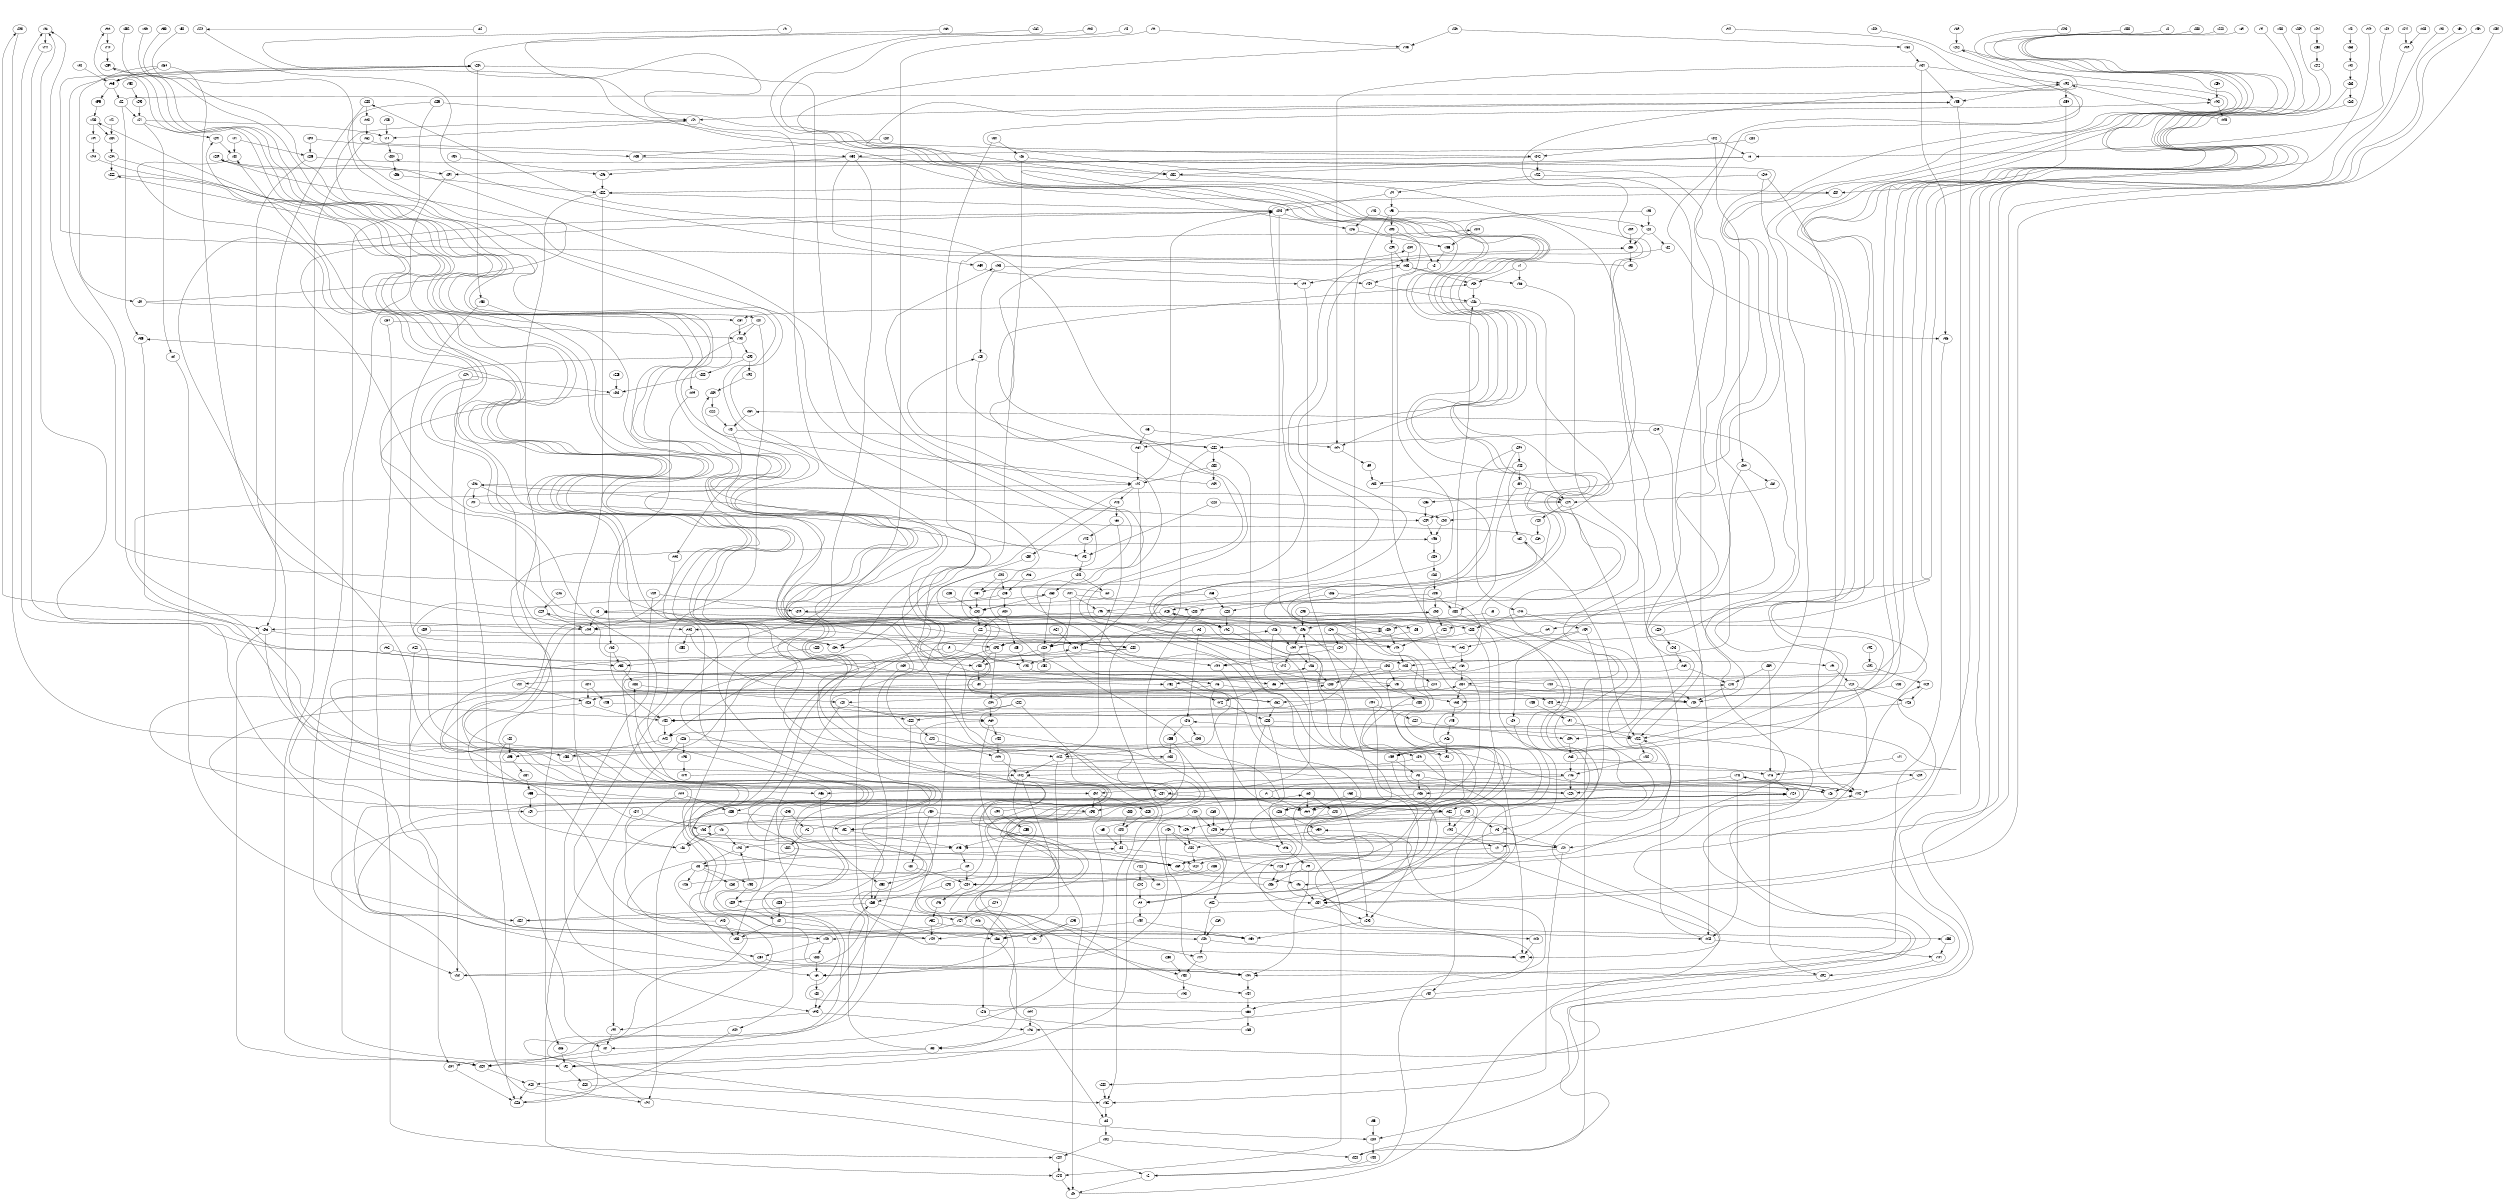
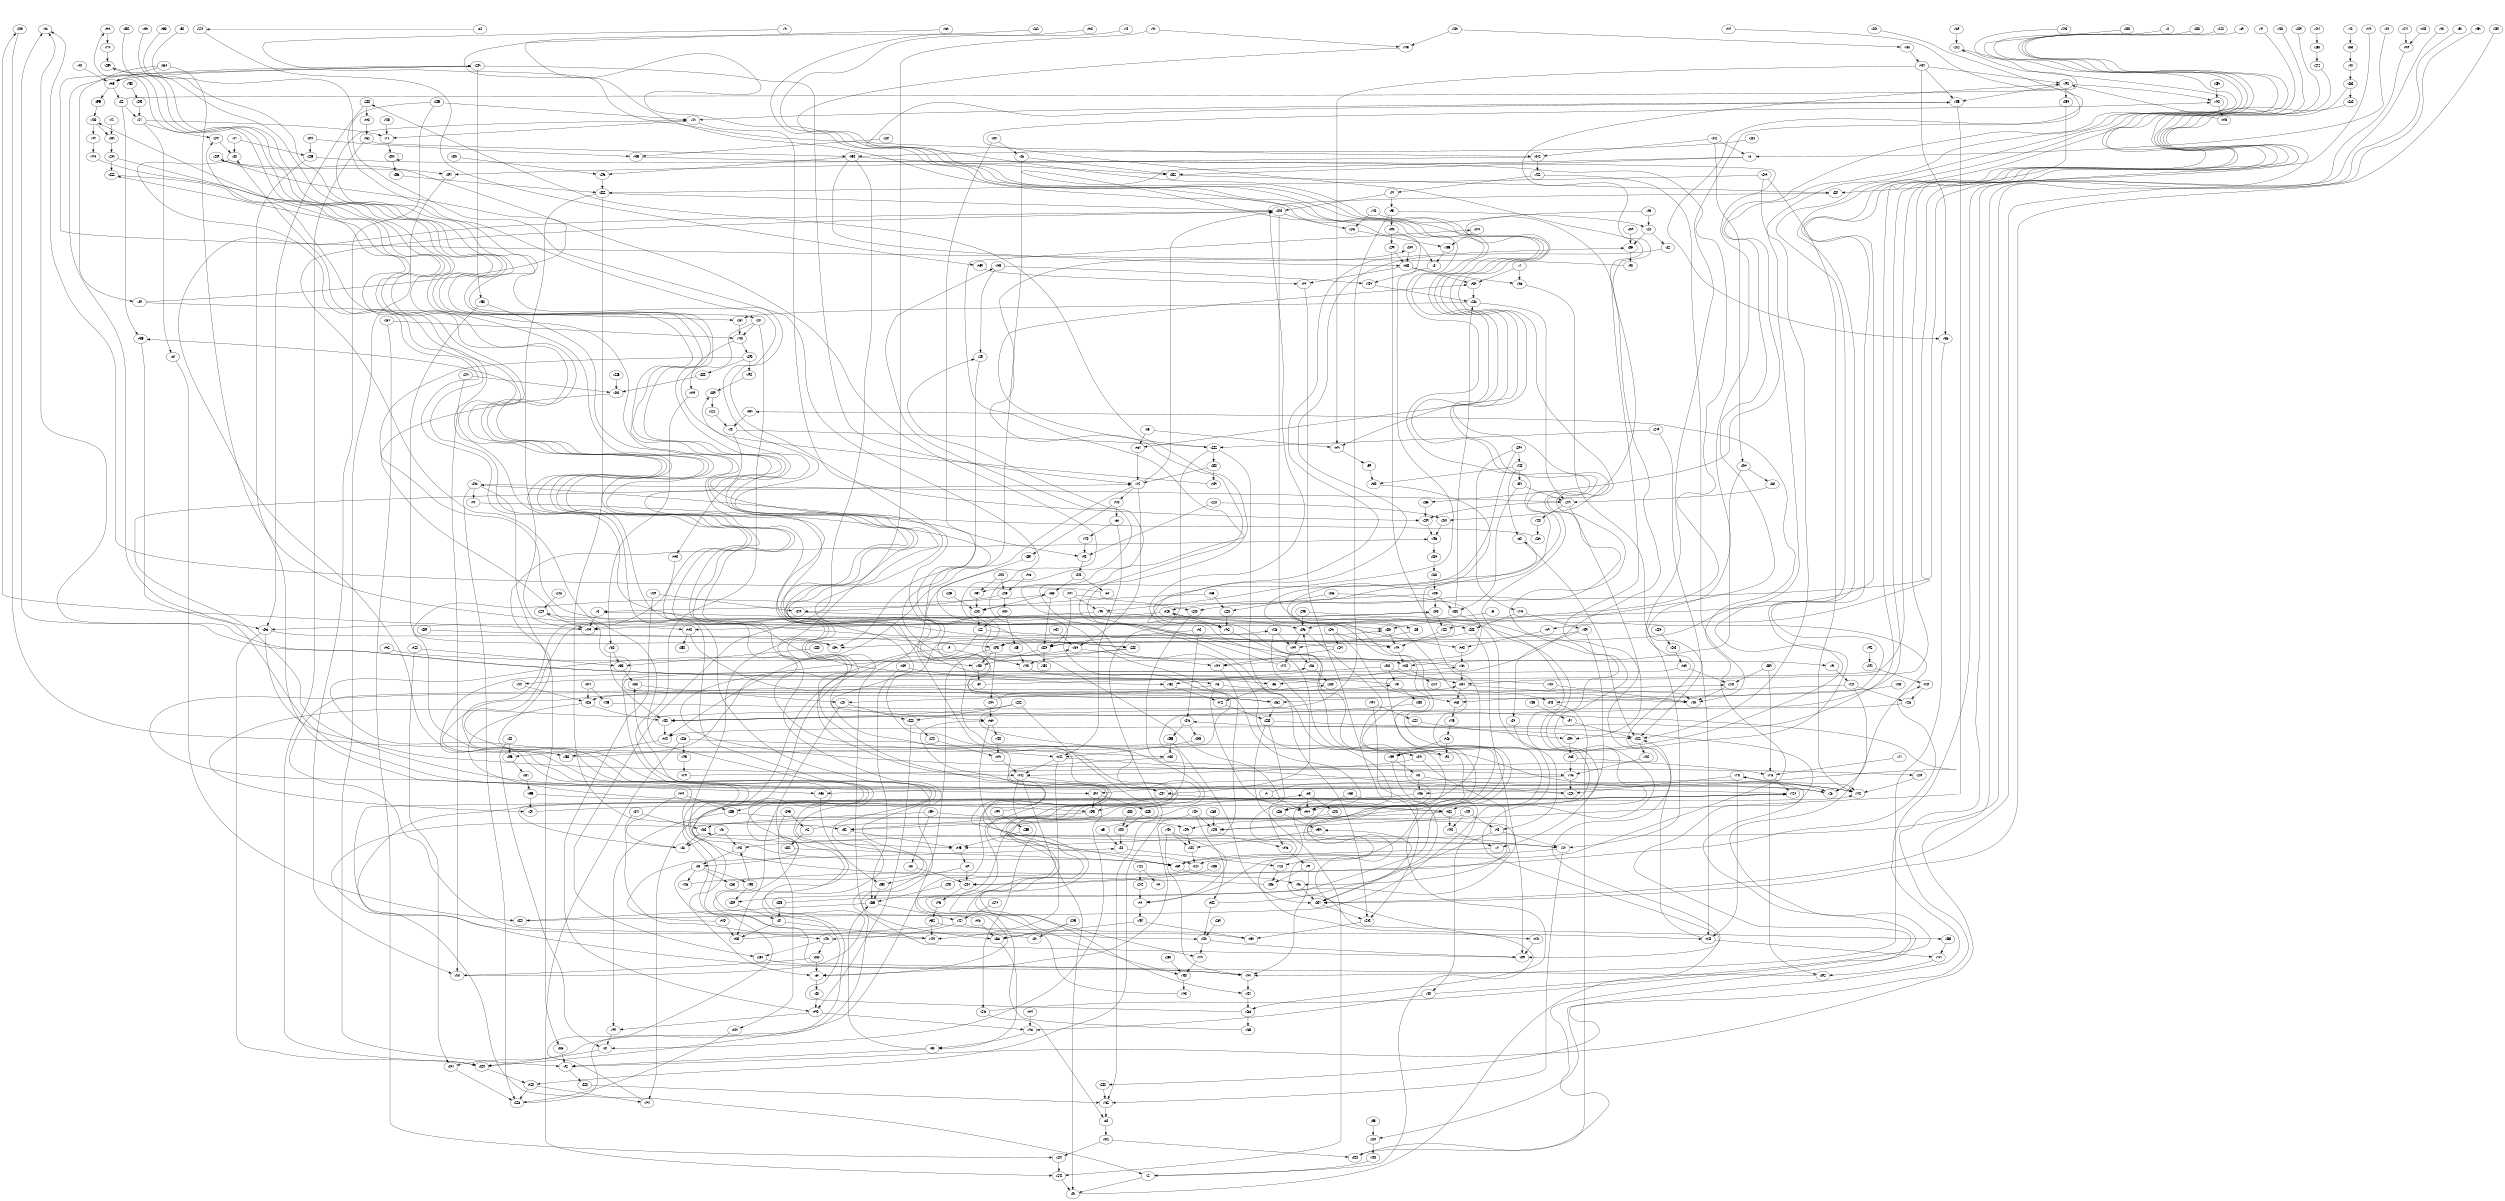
node "v111": removed
node "v984": label "v984" -> "v384"
edge "v200" -> "v377": now "v164" -> "v377"
node "v421": label "v421" -> "v481"
edge "v343" -> "v200": now "v343" -> "v337"
edge "v277" -> "v207": removed
node "v666": label "v666" -> "v266"
